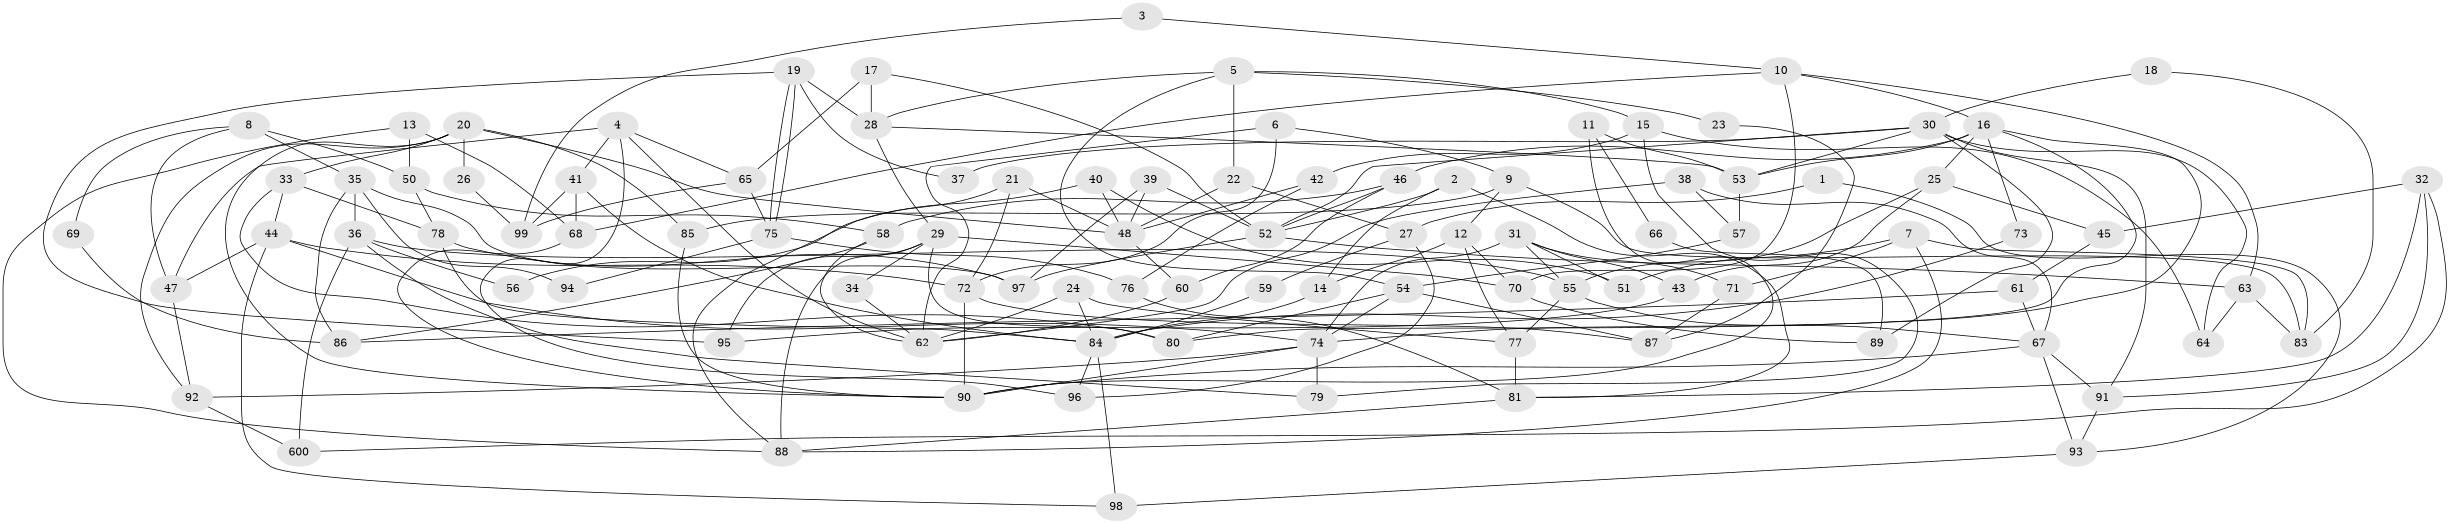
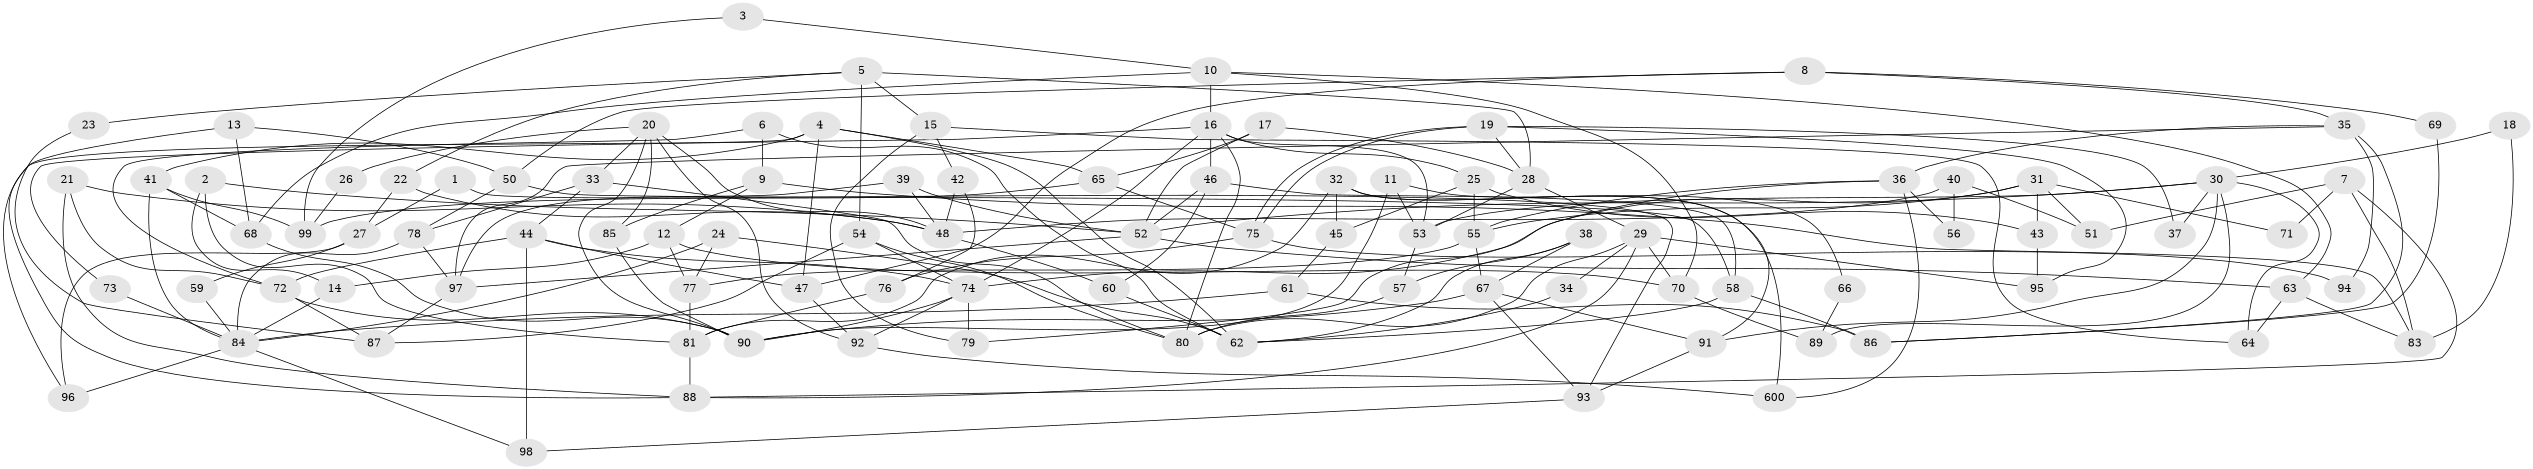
edge "57" -- "54": now "57" -- "80"
edge "71" -- "87": now "97" -- "87"
edge "61" -- "67": now "61" -- "84"
